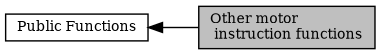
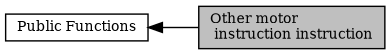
node "Other motor instruction functions": label "Other motor instruction functions" -> "Other motor instruction instruction"
